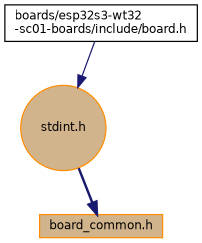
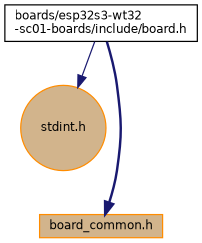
edge "stdint.h" -> "board_common.h": now "boards/esp32s3-wt32 -sc01-boards/include/board.h" -> "board_common.h"
